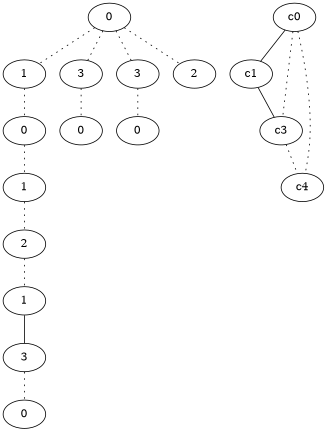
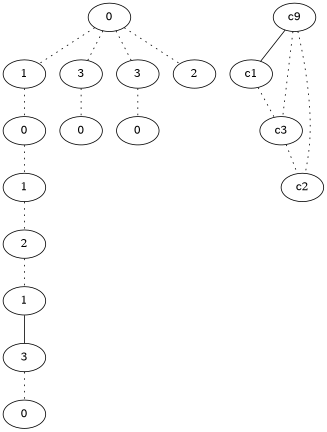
node "c0": label "c0" -> "c9"
edge "c1" -- "c3": style solid -> dotted
node "c4": label "c4" -> "c2"
